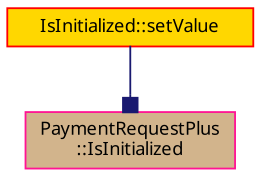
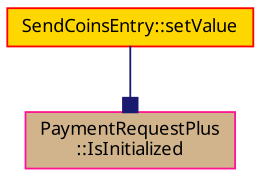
node "IsInitialized::setValue": label "IsInitialized::setValue" -> "SendCoinsEntry::setValue"
